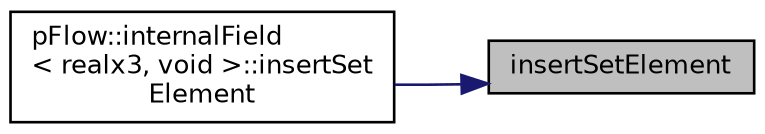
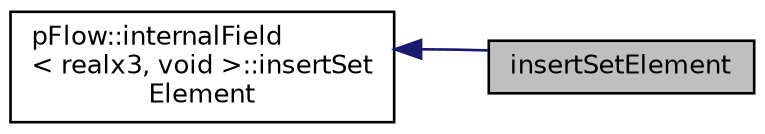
edge "pFlow::internalField < realx3, void >::insertSet Element" -> "insertSetElement": reversed
